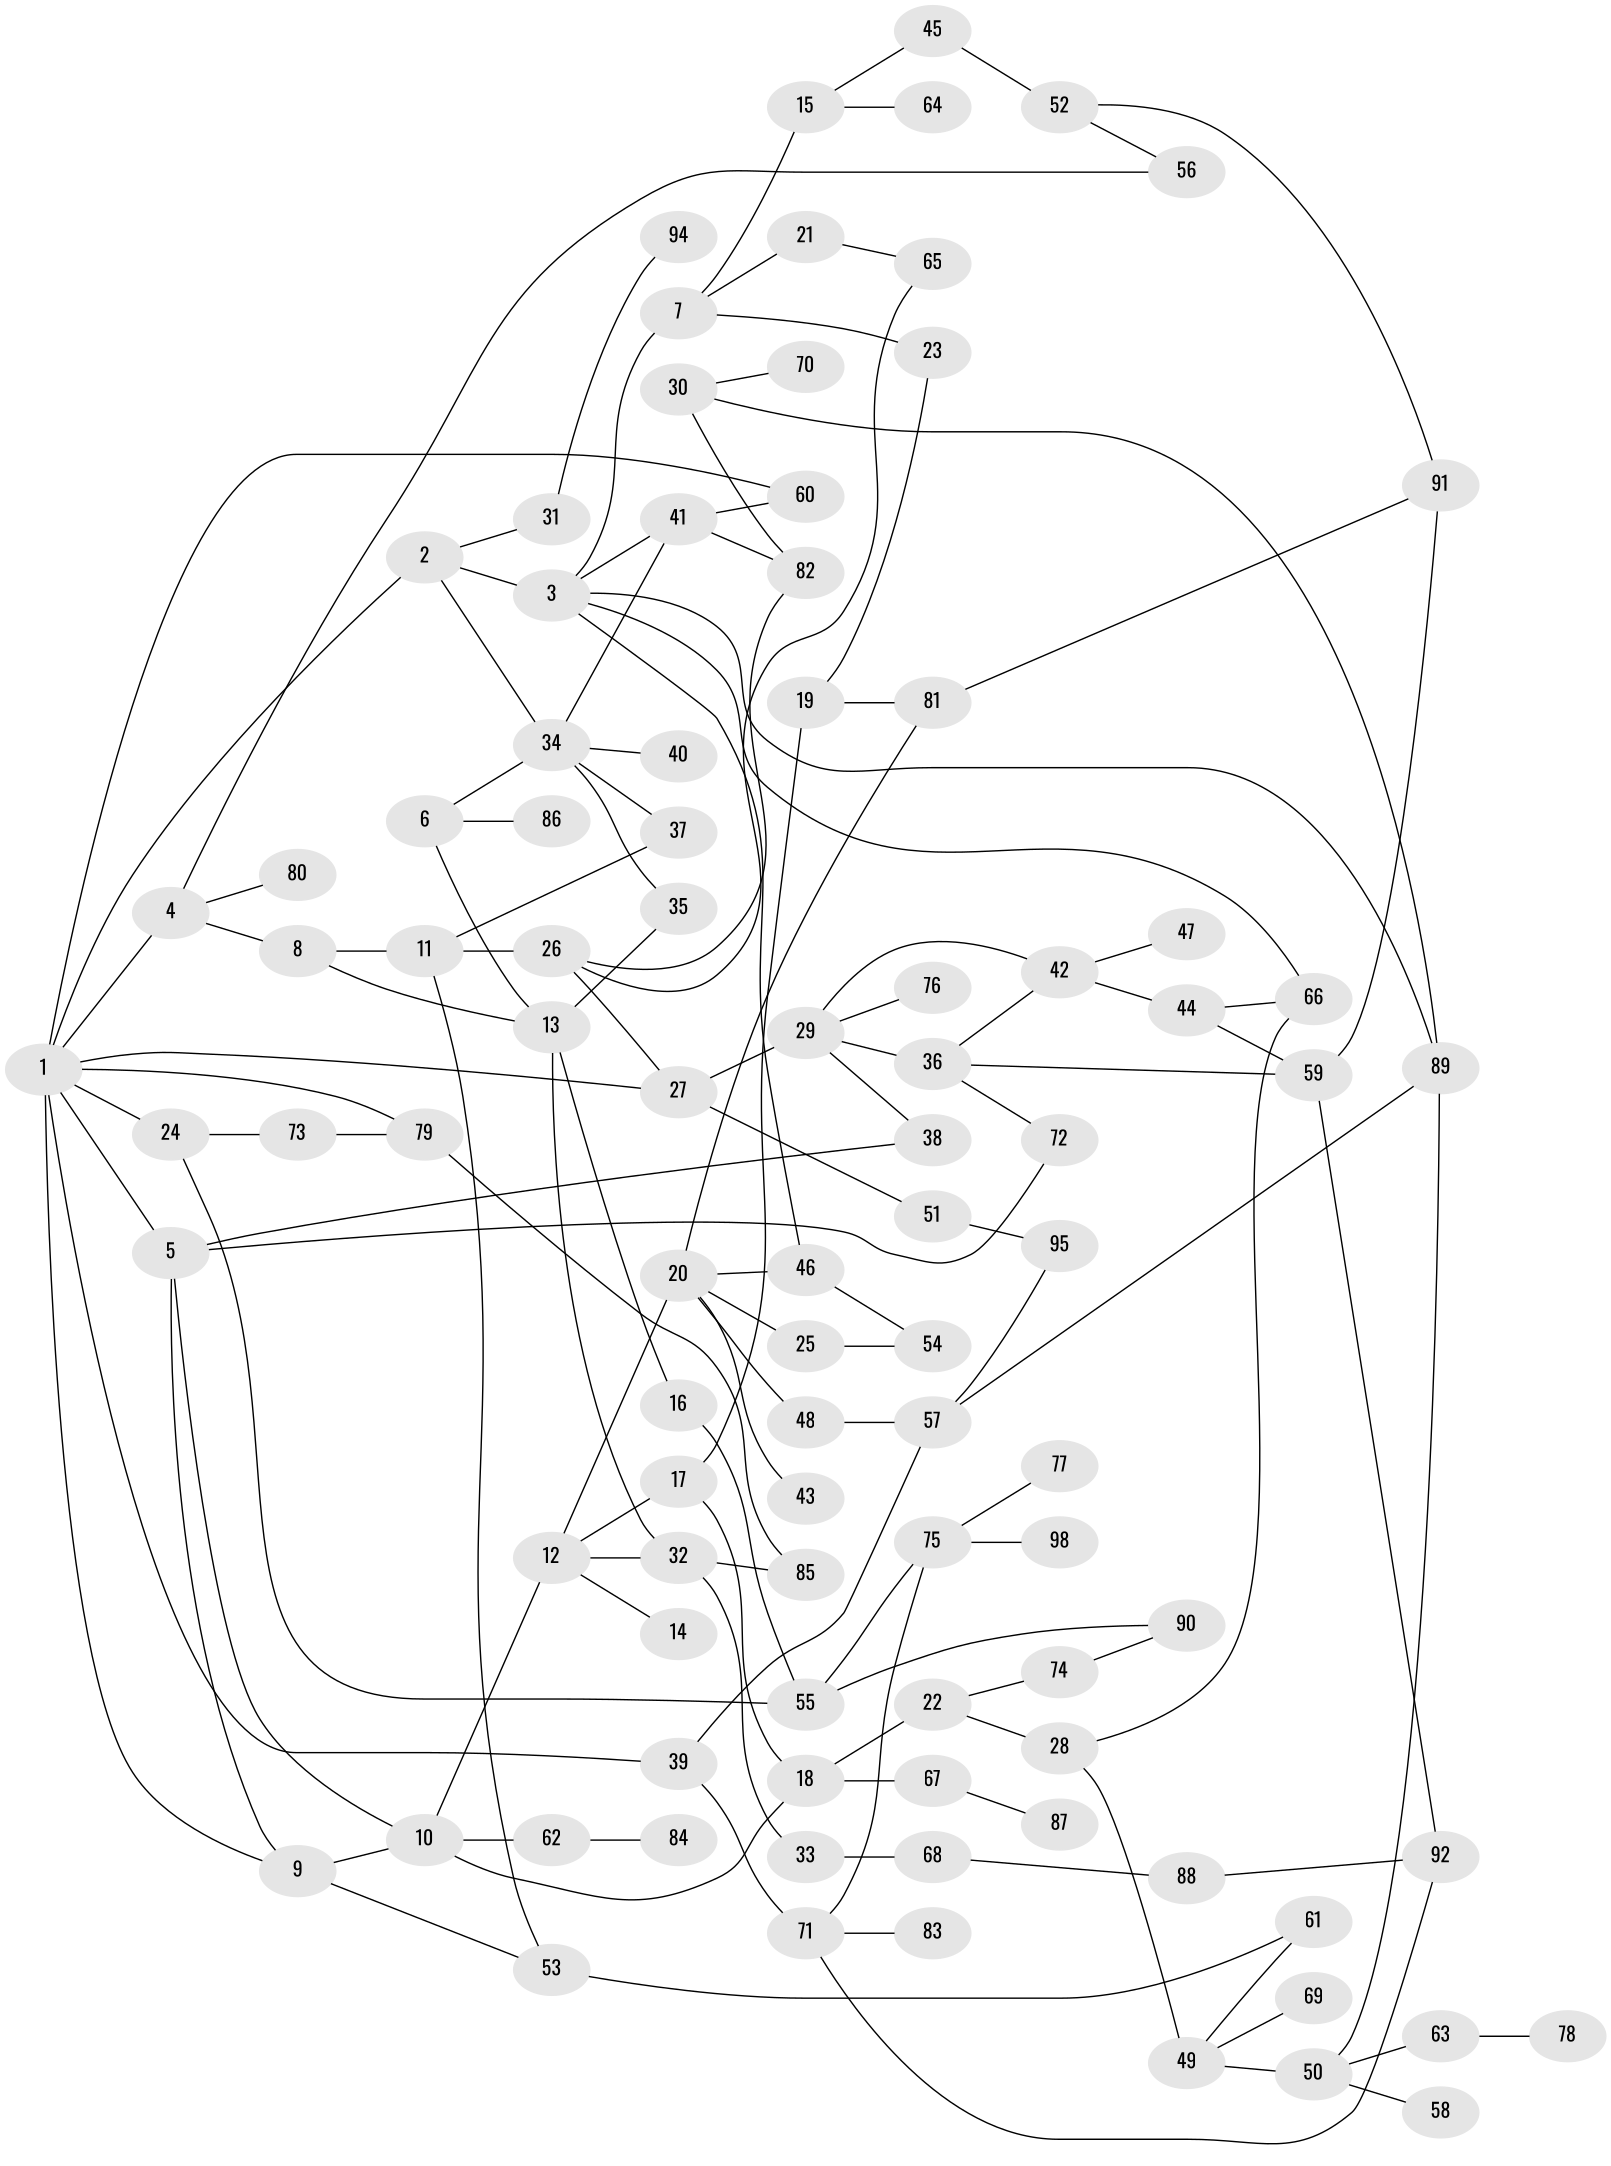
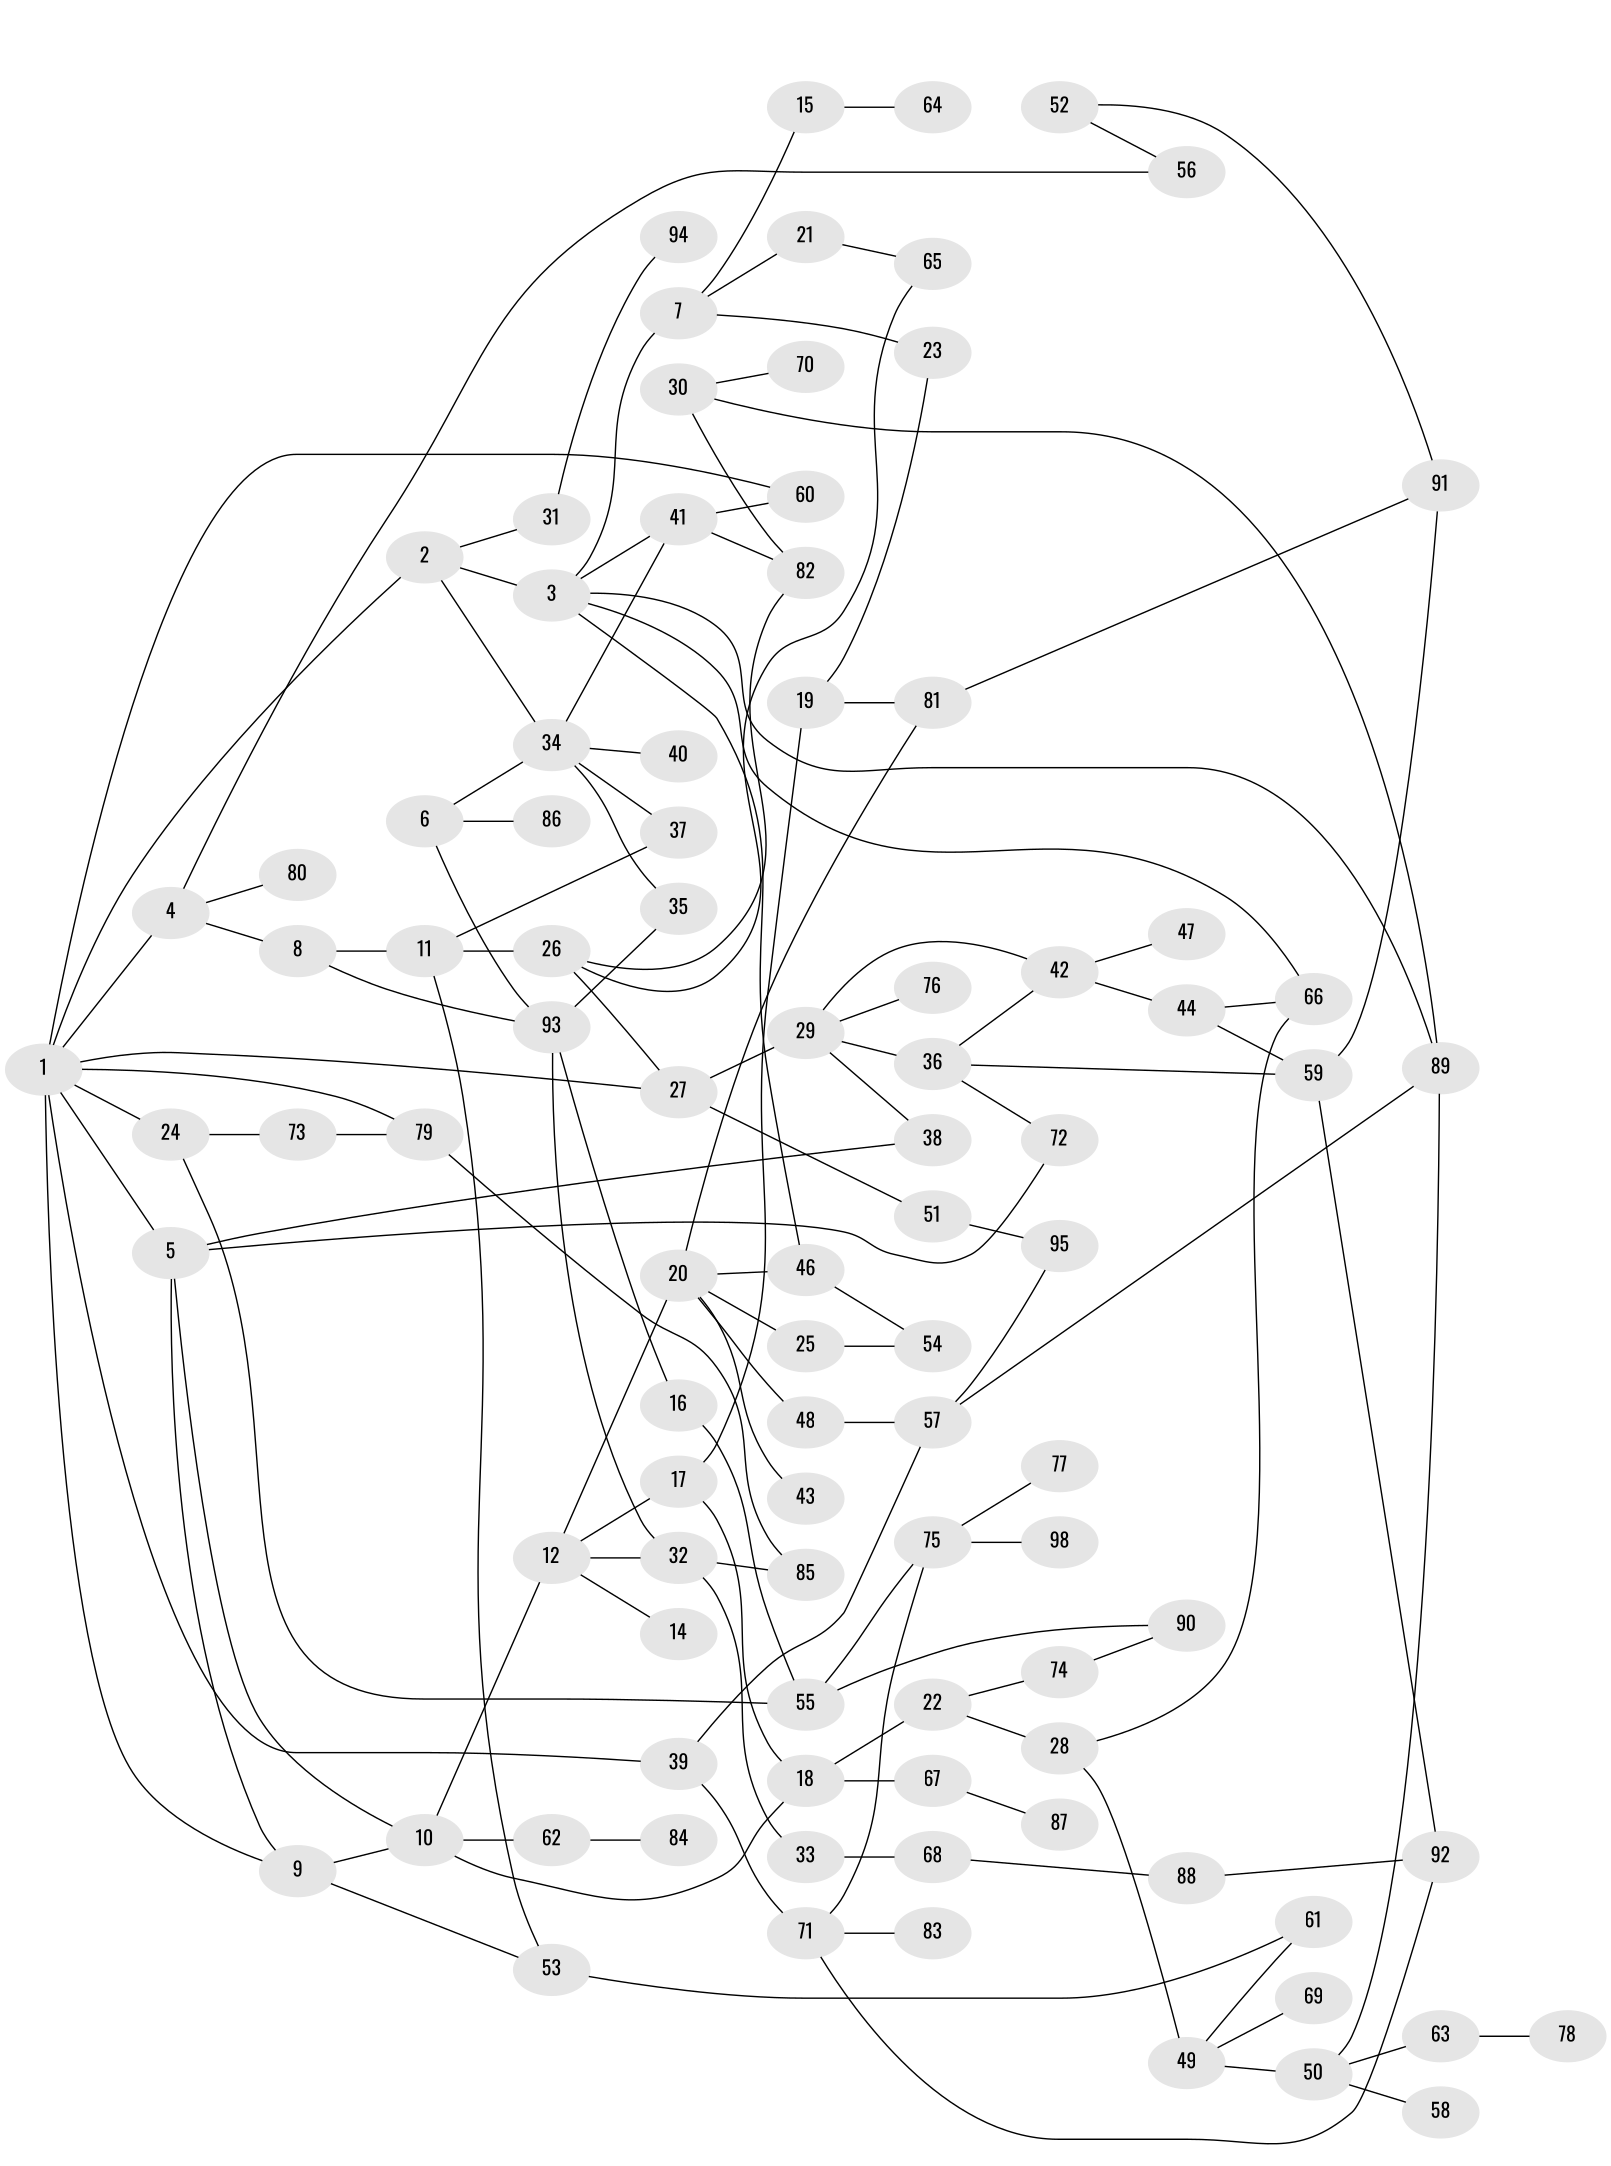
node "45": removed
node "13": label "13" -> "93"
